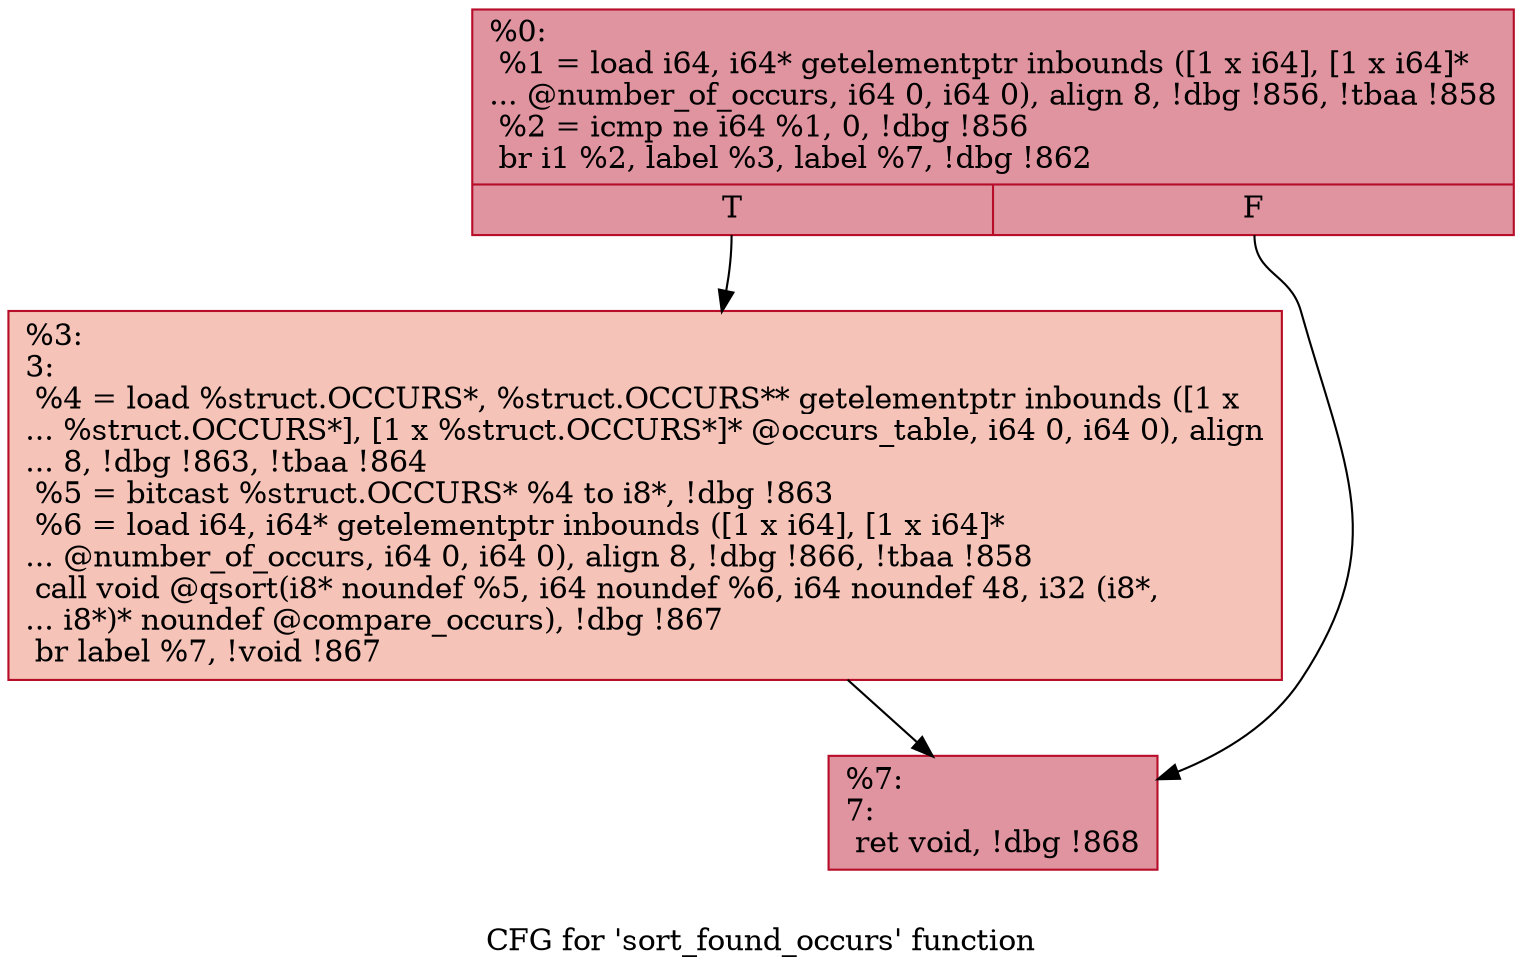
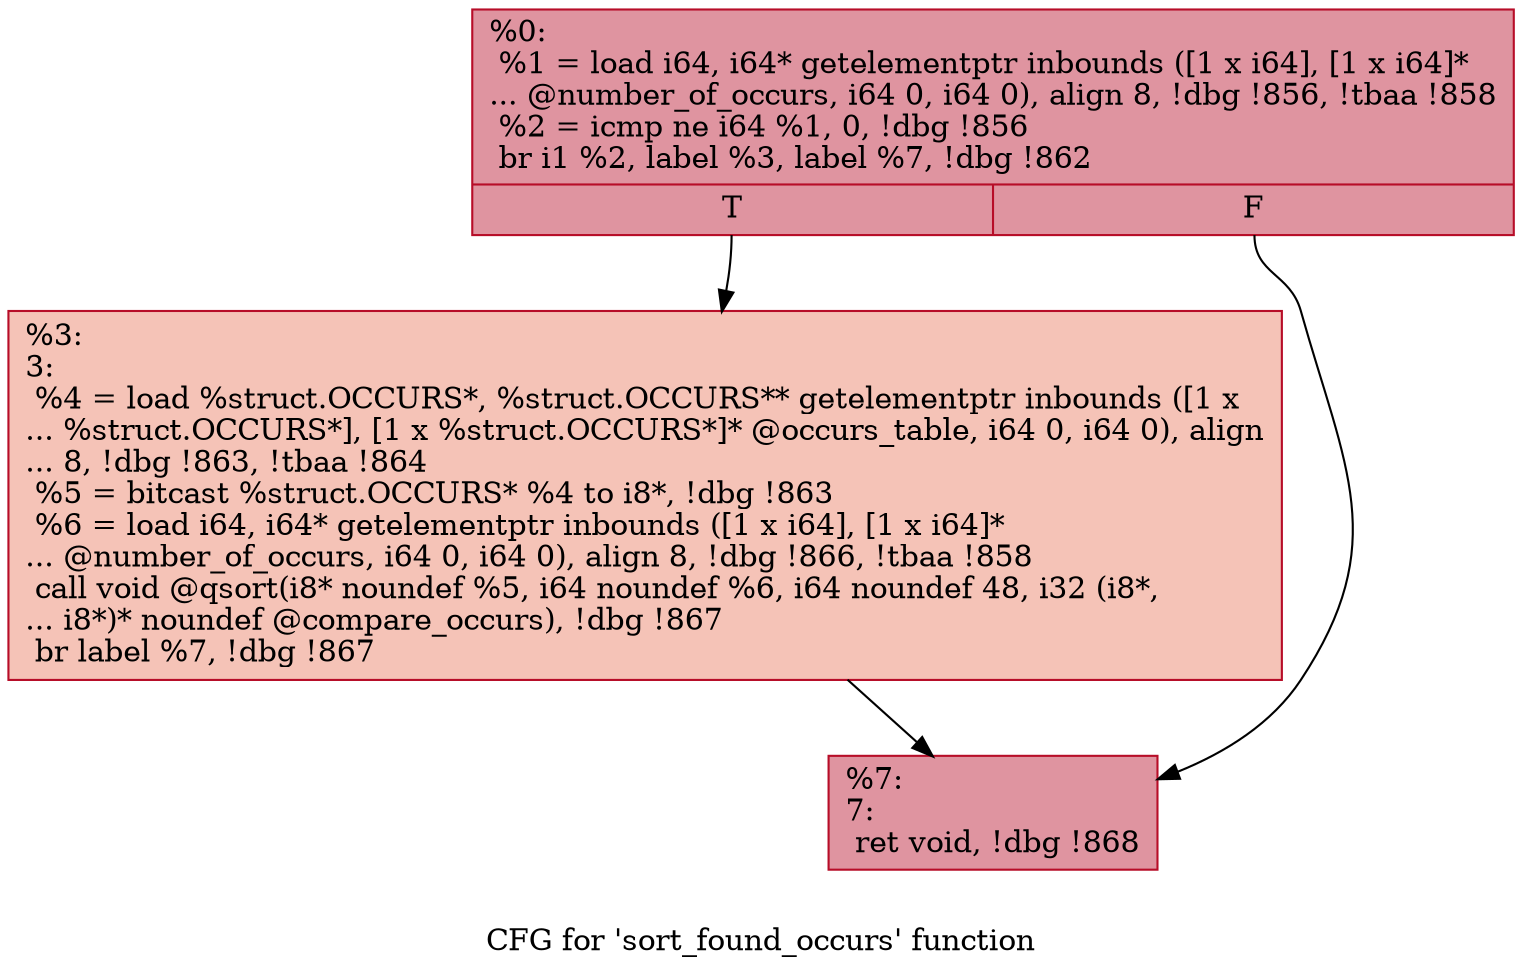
node "%3:": text "br label %7, !void !867" -> "br label %7, !dbg !867"
